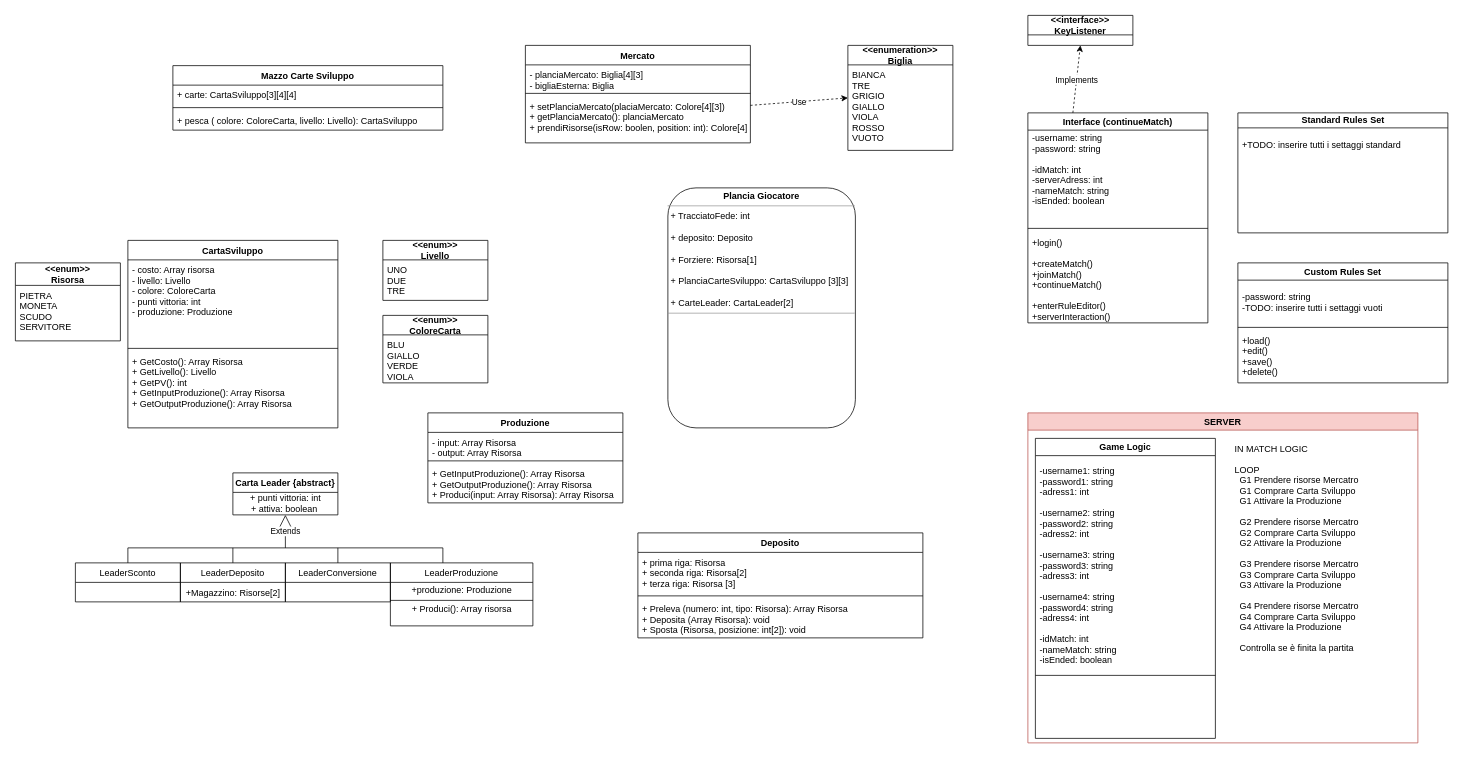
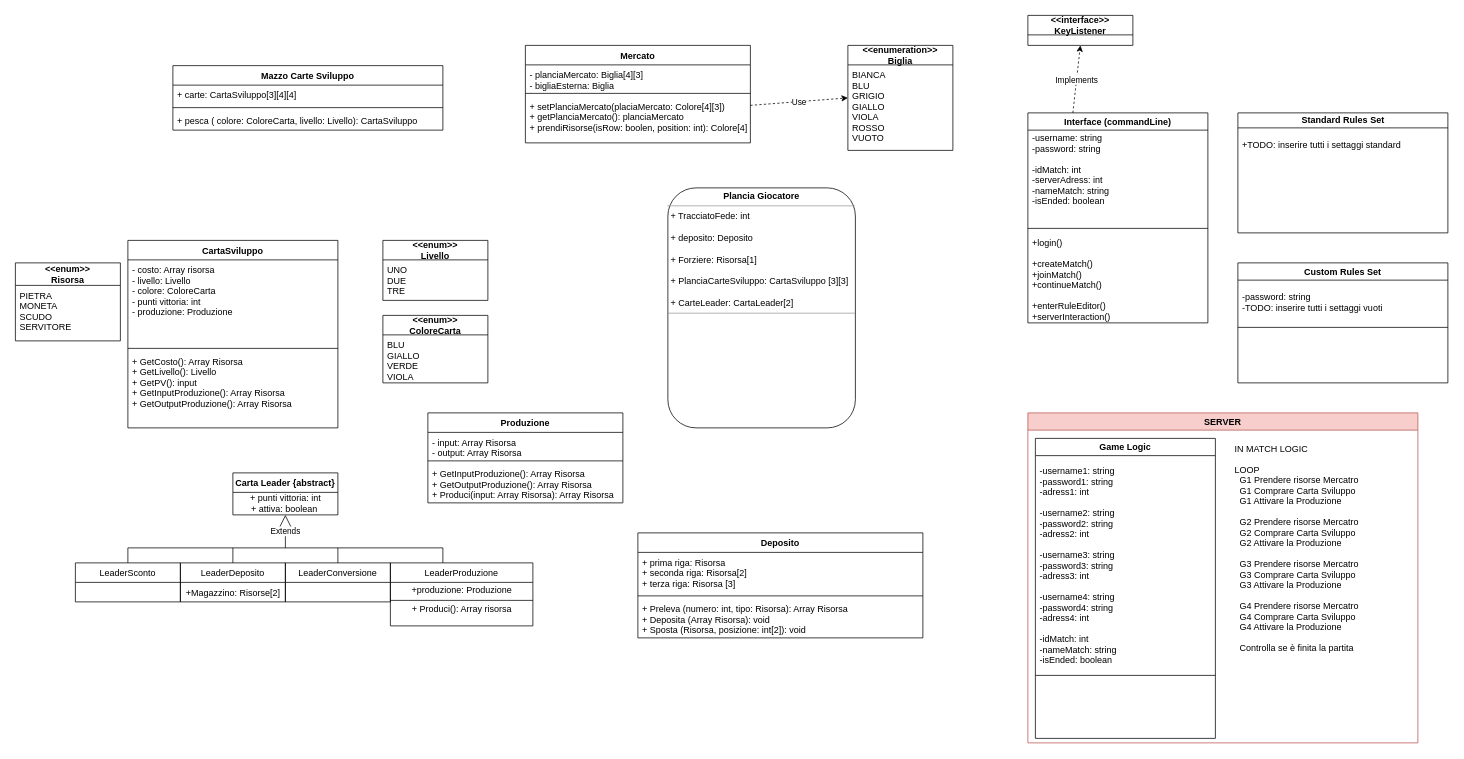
node "BIANCA TRE GRIGIO GIALLO VIOLA ROSSO VUOTO": label "BIANCA TRE GRIGIO GIALLO VIOLA ROSSO VUOTO" -> "BIANCA BLU GRIGIO GIALLO VIOLA ROSSO VUOTO"
node "Interface (continueMatch)": label "Interface (continueMatch)" -> "Interface (commandLine)"
node "+load() +edit() +save() +delete()": removed
node "+ GetCosto(): Array Risorsa + GetLivello(): Livello + GetPV(): int + GetInputProduzione(): Array Risorsa + GetOutputProduzione(): Array Risorsa": label "+ GetCosto(): Array Risorsa + GetLivello(): Livello + GetPV(): int + GetInputProduzione(): Array Risorsa + GetOutputProduzione(): Array Risorsa" -> "+ GetCosto(): Array Risorsa + GetLivello(): Livello + GetPV(): input + GetInputProduzione(): Array Risorsa + GetOutputProduzione(): Array Risorsa"
